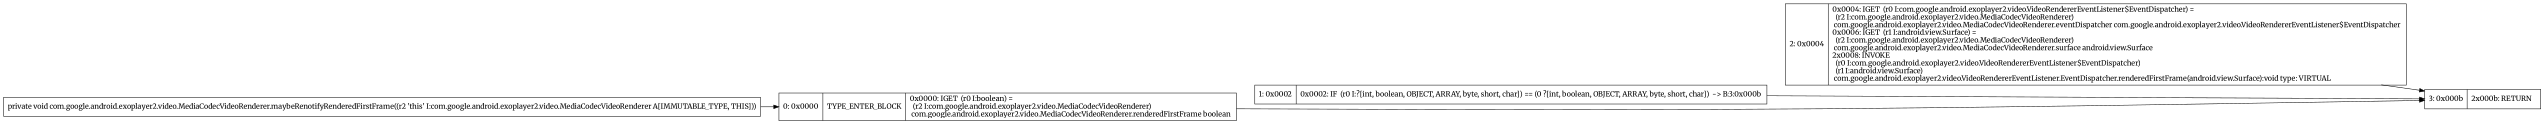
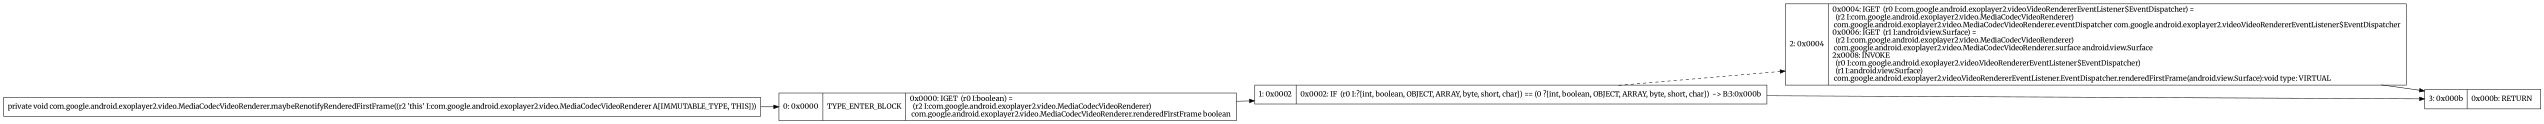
edge "1: 0x0002" -> "2: 0x0004": added
node "3: 0x000b": text "2x000b: RETURN" -> "0x000b: RETURN"
edge "0: 0x0000" -> "3: 0x000b": now "0: 0x0000" -> "1: 0x0002"
